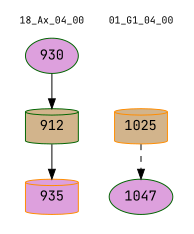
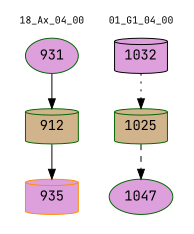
node "930": label "930" -> "931"
node "1032": added
node "1025": color darkorange -> darkgreen
